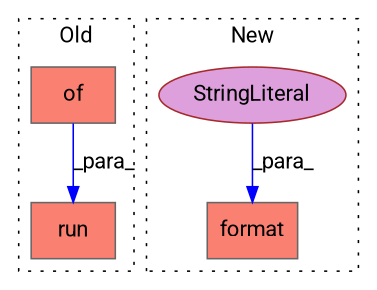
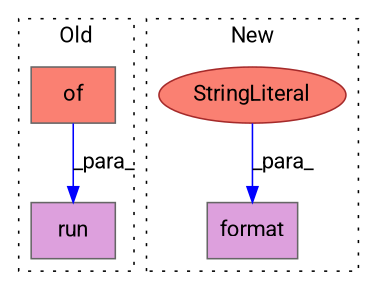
node "StringLiteral": fillcolor plum -> salmon
node "run": fillcolor salmon -> plum
node "format": fillcolor salmon -> plum
